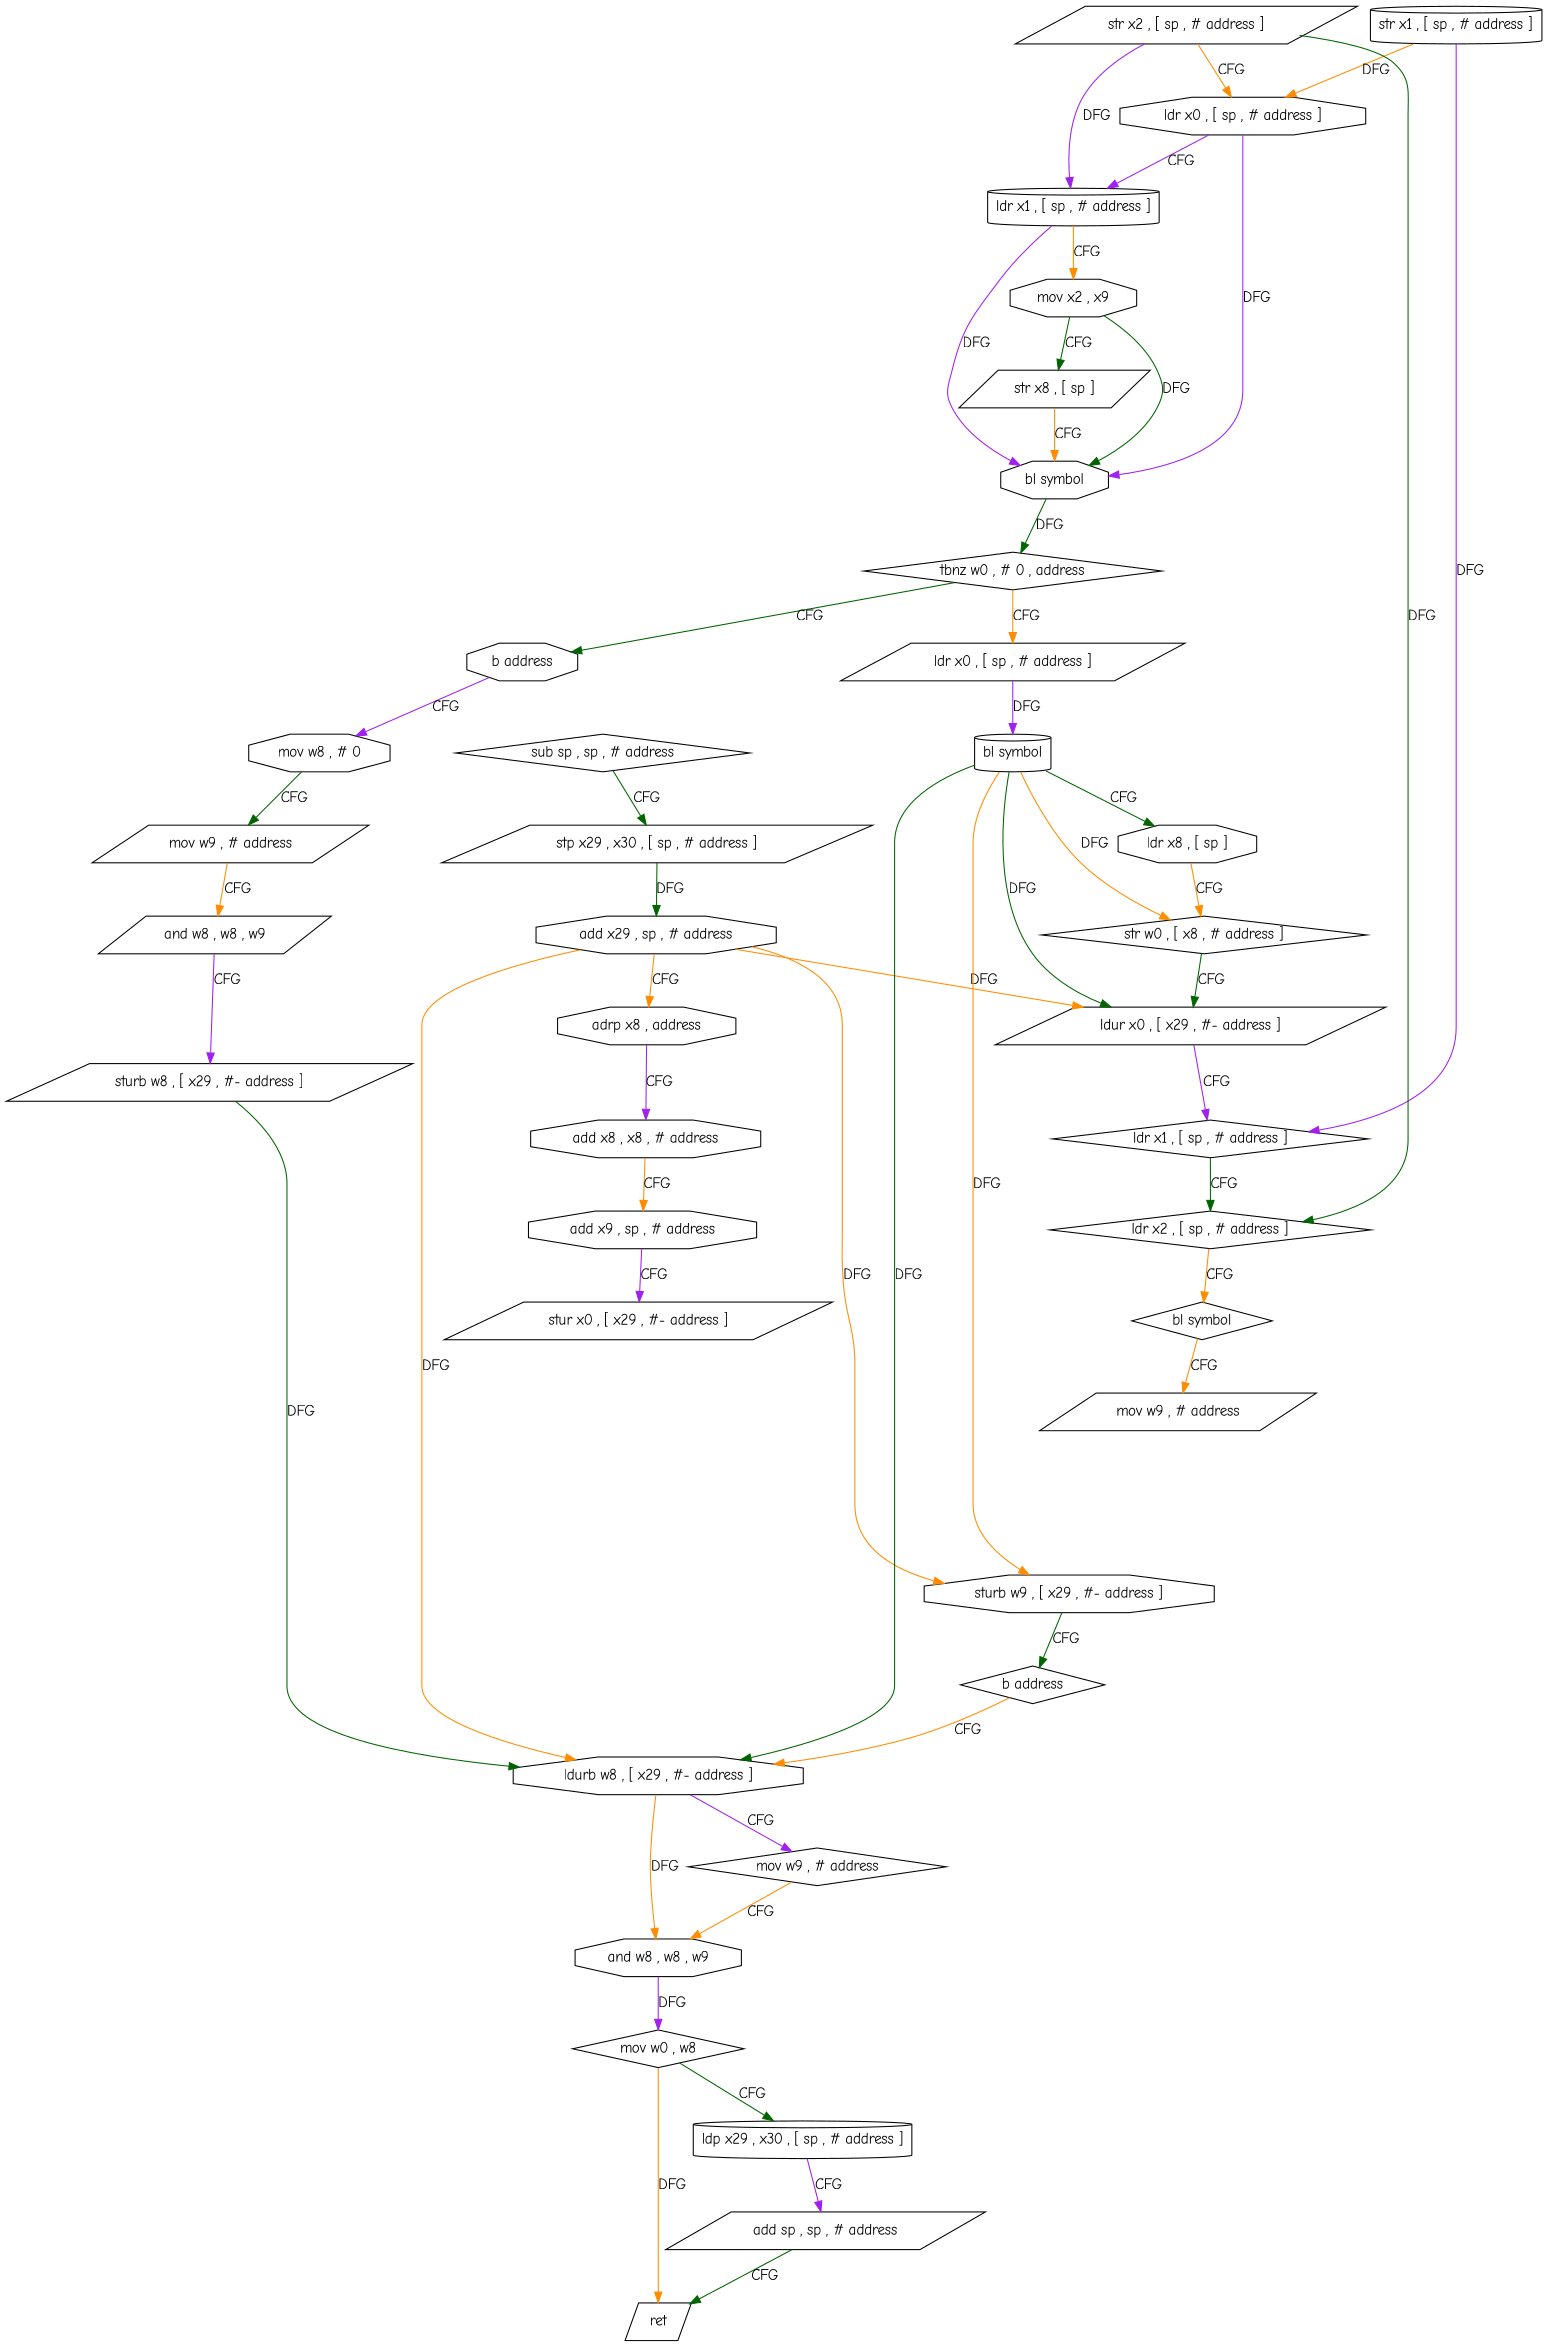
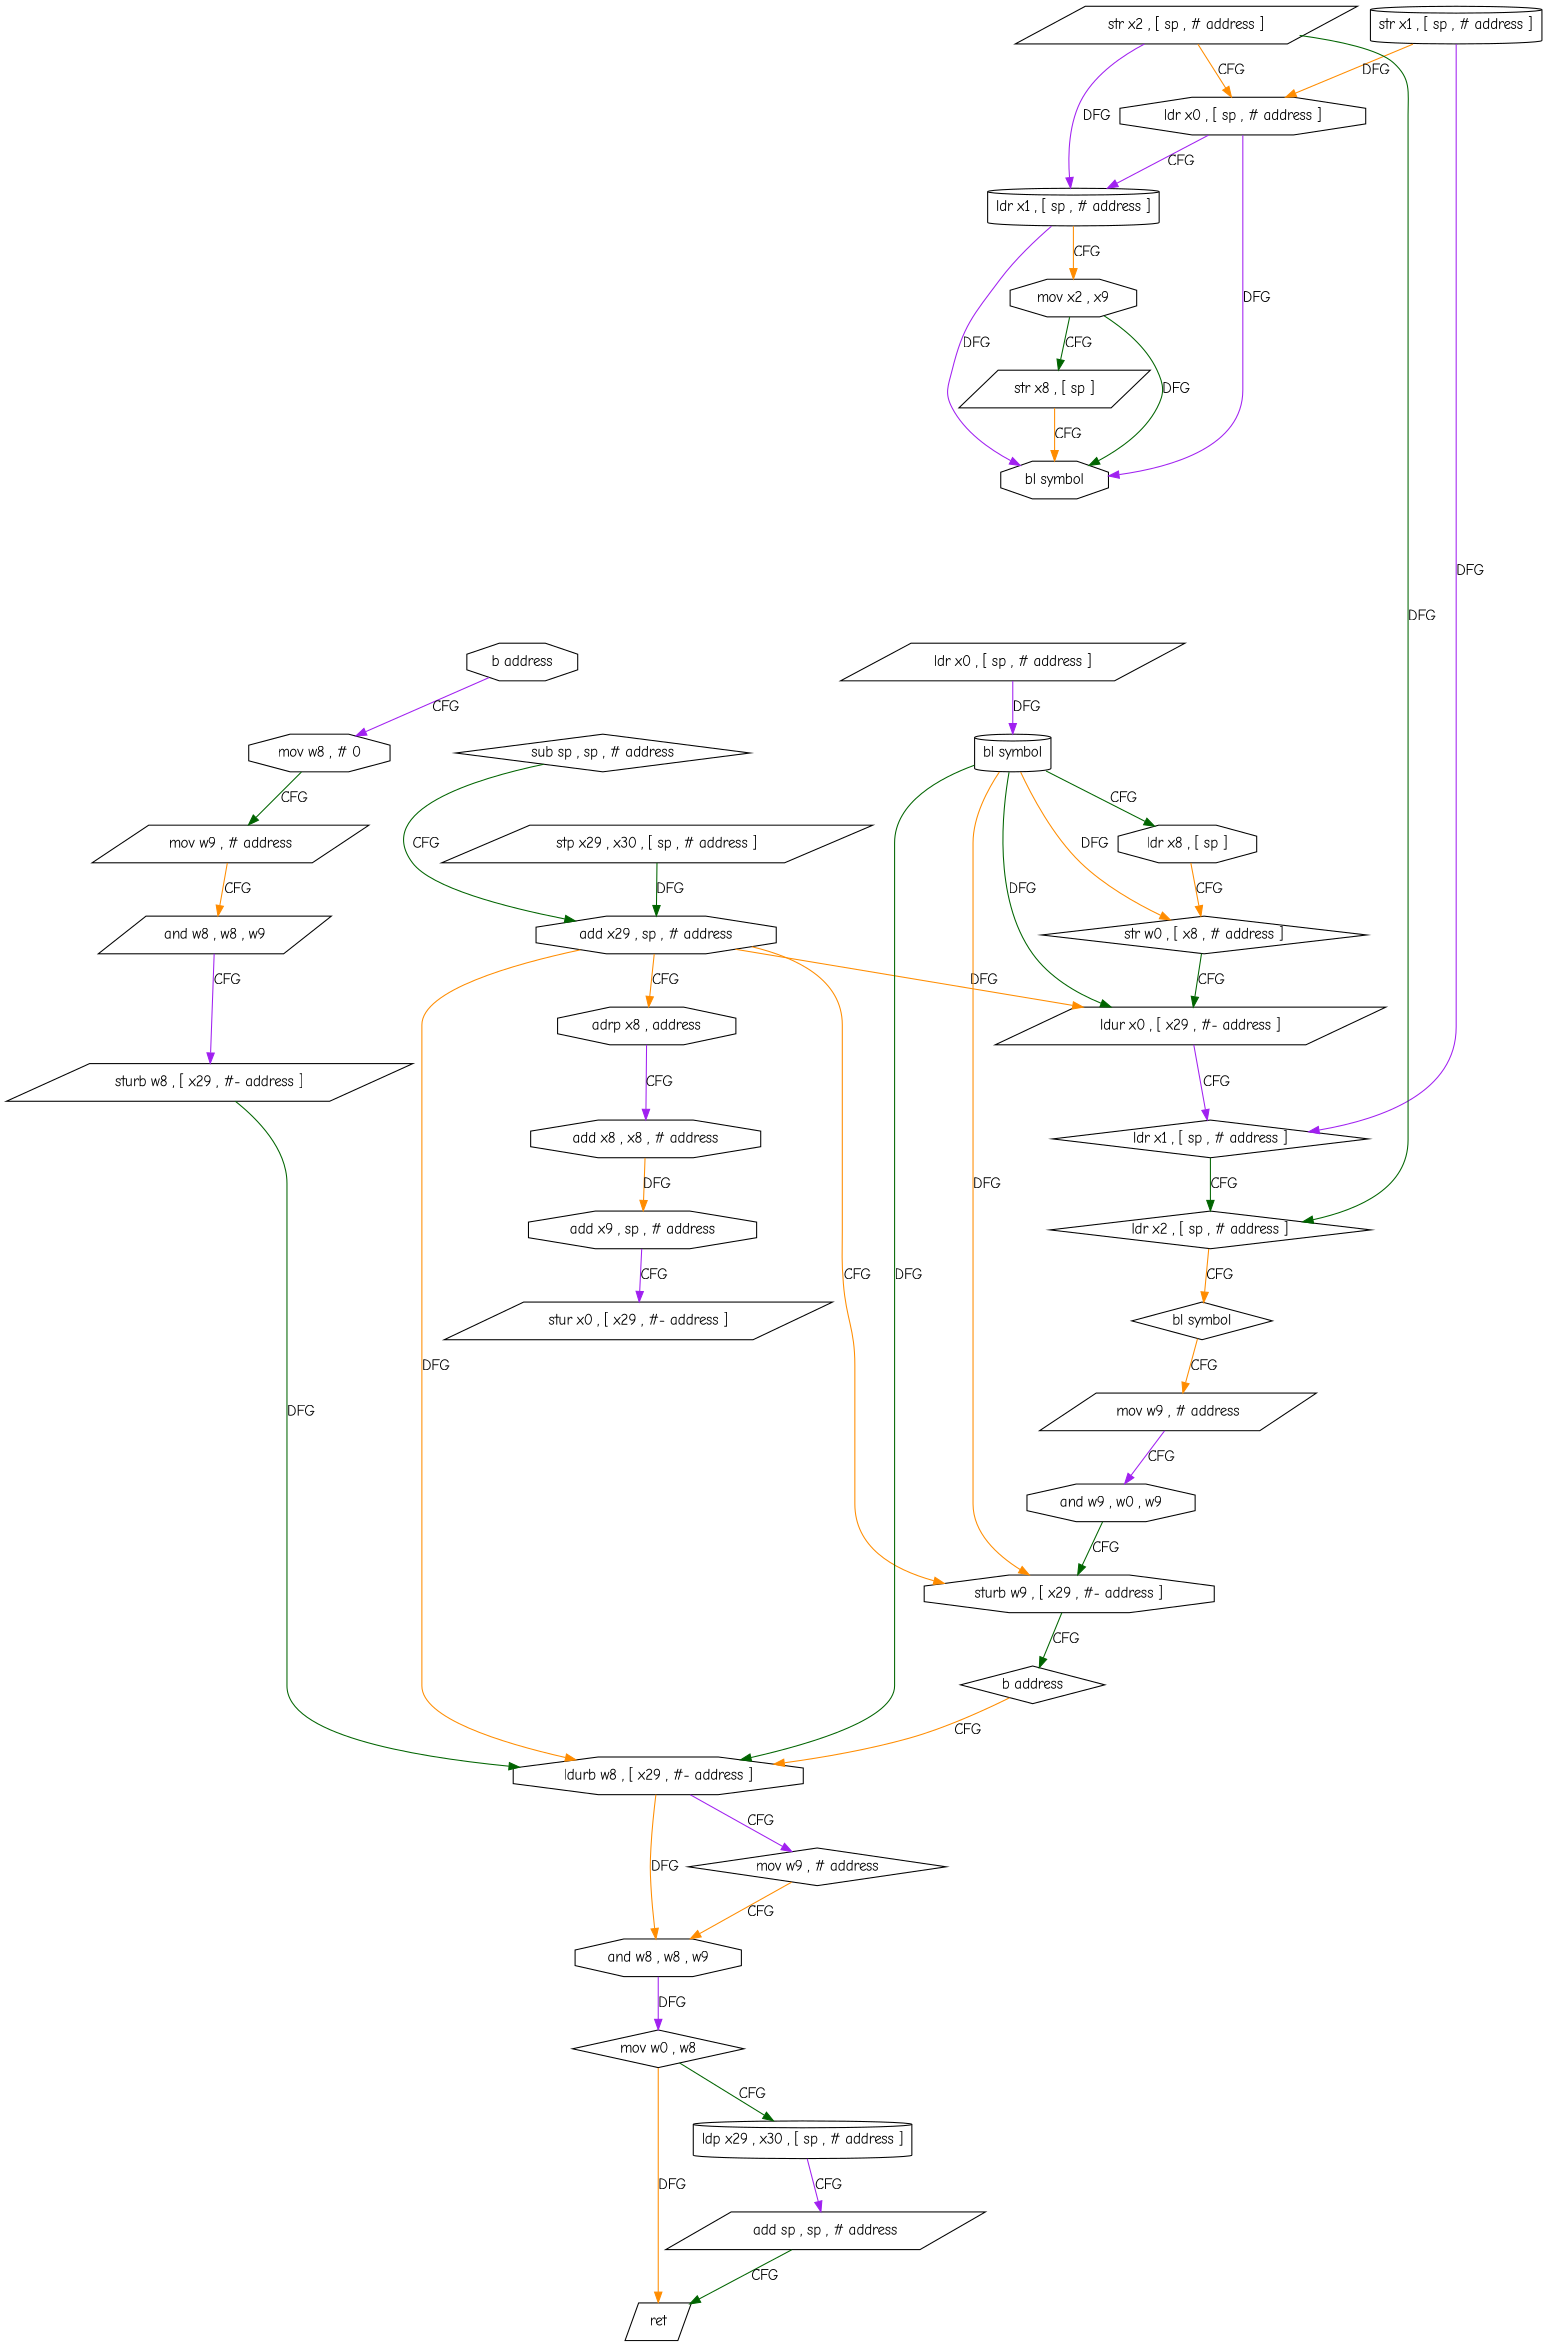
node "tbnz w0 , # 0 , address": removed
edge "sub sp , sp , # address" -> "stp x29 , x30 , [ sp , # address ]": now "sub sp , sp , # address" -> "add x29 , sp , # address"
edge "add x8 , x8 , # address" -> "add x9 , sp , # address": label "CFG" -> "DFG"
edge "add x29 , sp , # address" -> "sturb w9 , [ x29 , #- address ]": label "DFG" -> "CFG"
node "and w9 , w0 , w9": added
